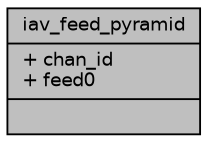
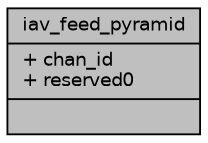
node "iav_feed_pyramid": text "+ feed0" -> "+ reserved0"
